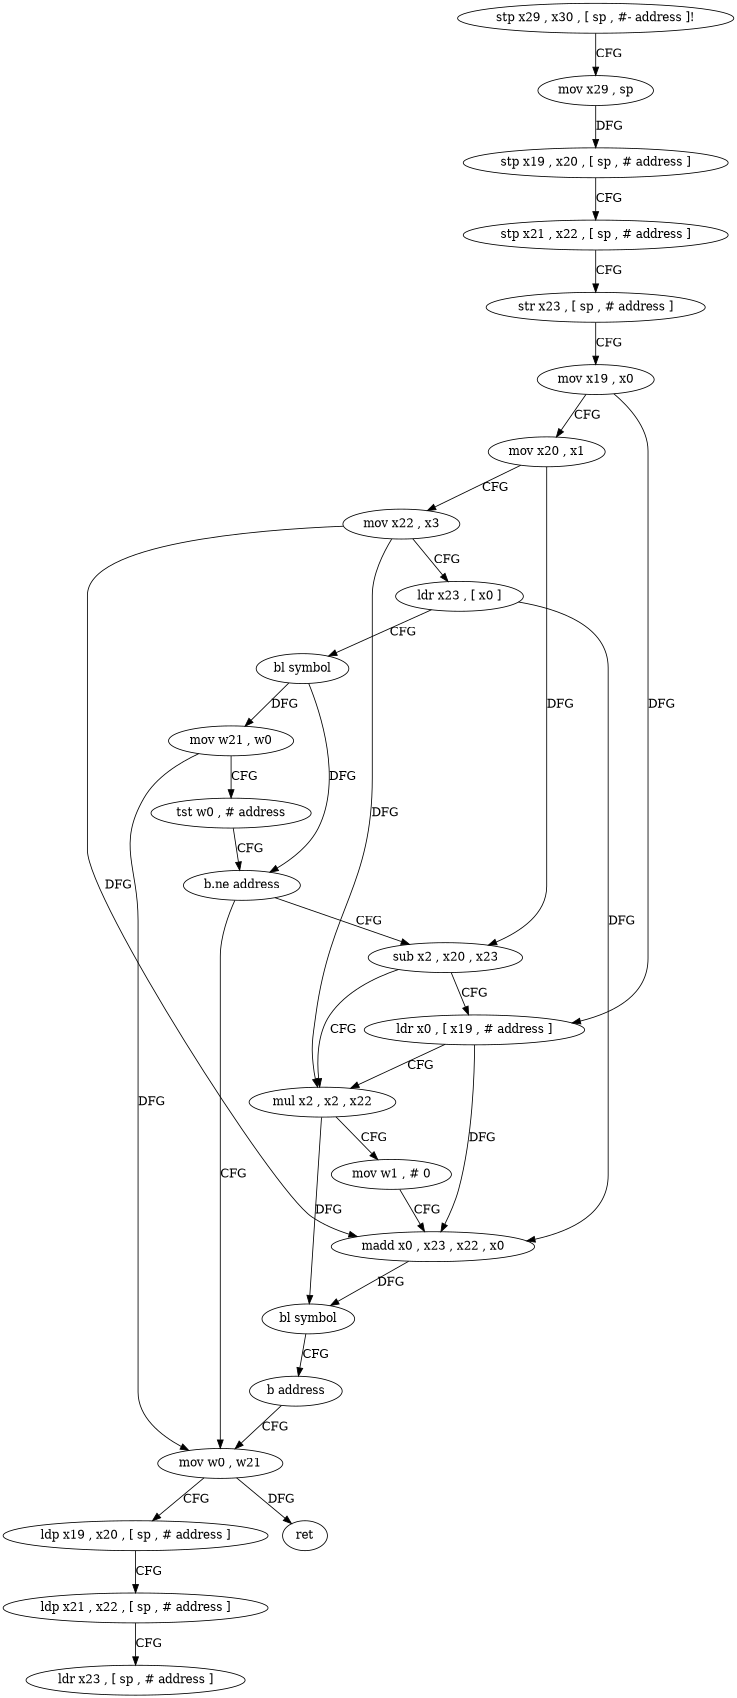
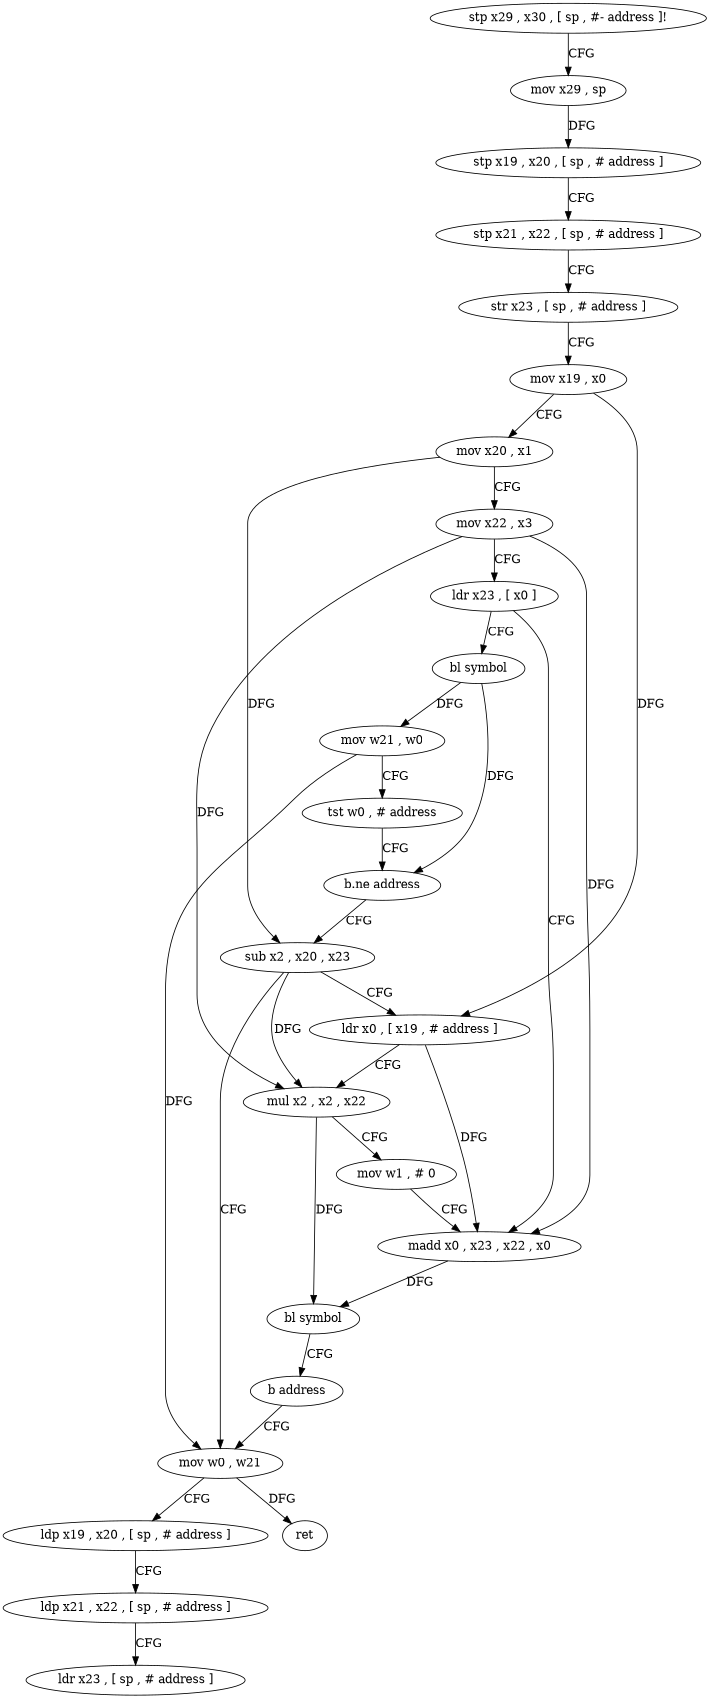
edge "ldr x23 , [ x0 ]" -> "madd x0 , x23 , x22 , x0": label "DFG" -> "CFG"
edge "sub x2 , x20 , x23" -> "mul x2 , x2 , x22": label "CFG" -> "DFG"
edge "b.ne address" -> "mov w0 , w21": now "sub x2 , x20 , x23" -> "mov w0 , w21"
